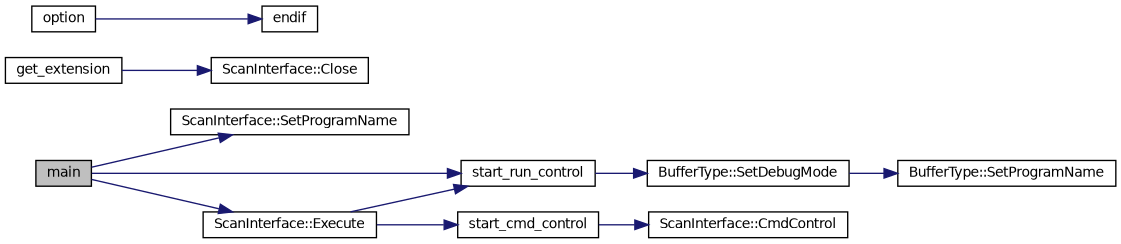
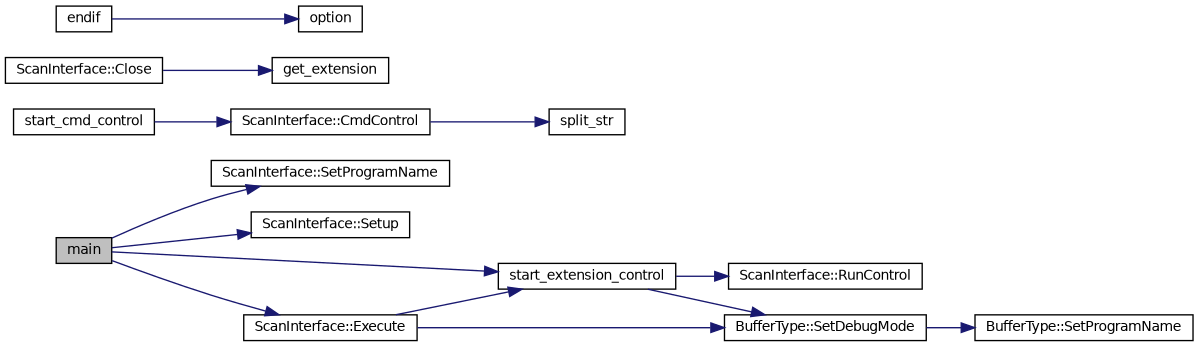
edge "option" -> "endif": reversed
edge "get_extension" -> "ScanInterface::Close": reversed
node "split_str": added
node "start_run_control": label "start_run_control" -> "start_extension_control"
node "ScanInterface::Setup": added
edge "ScanInterface::Execute" -> "start_cmd_control": now "ScanInterface::Execute" -> "BufferType::SetDebugMode"
node "ScanInterface::RunControl": added
